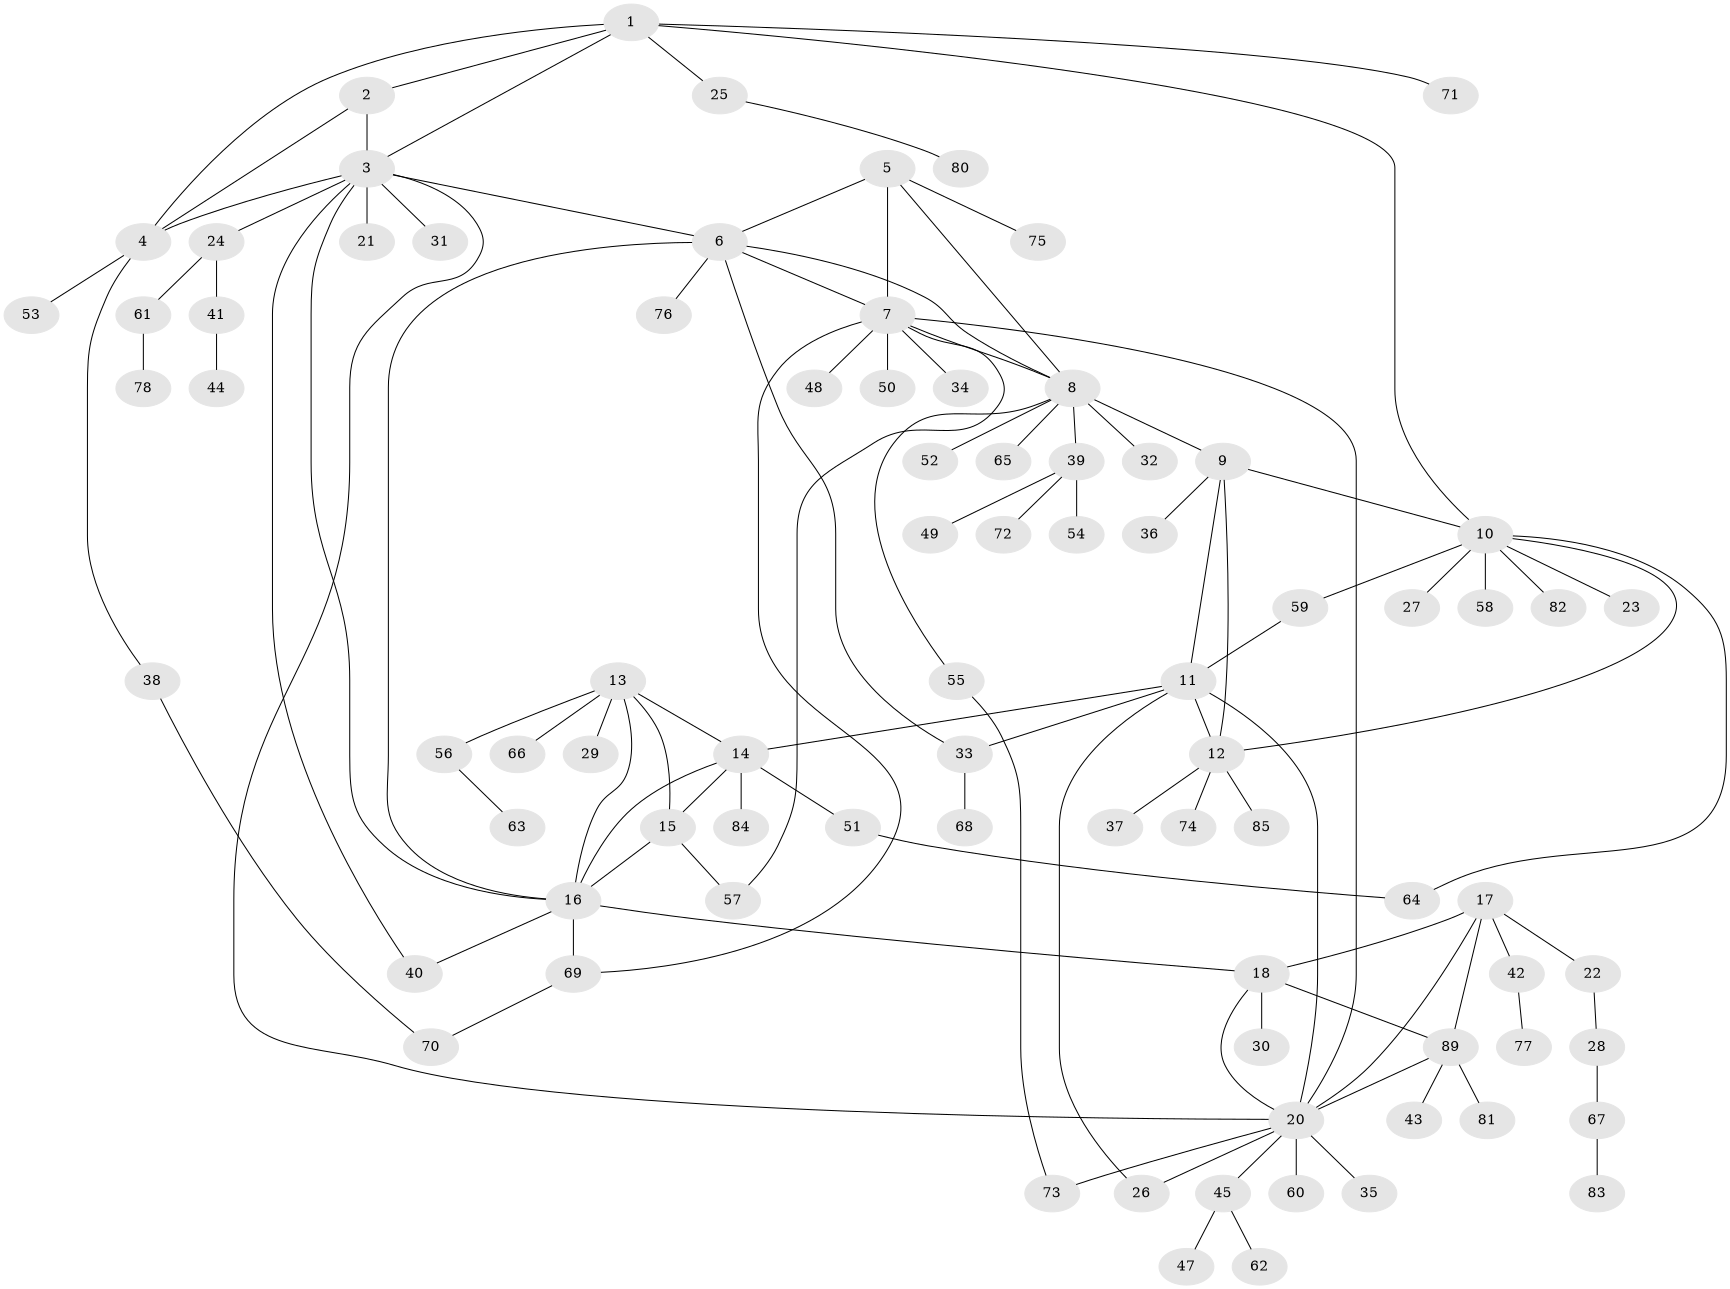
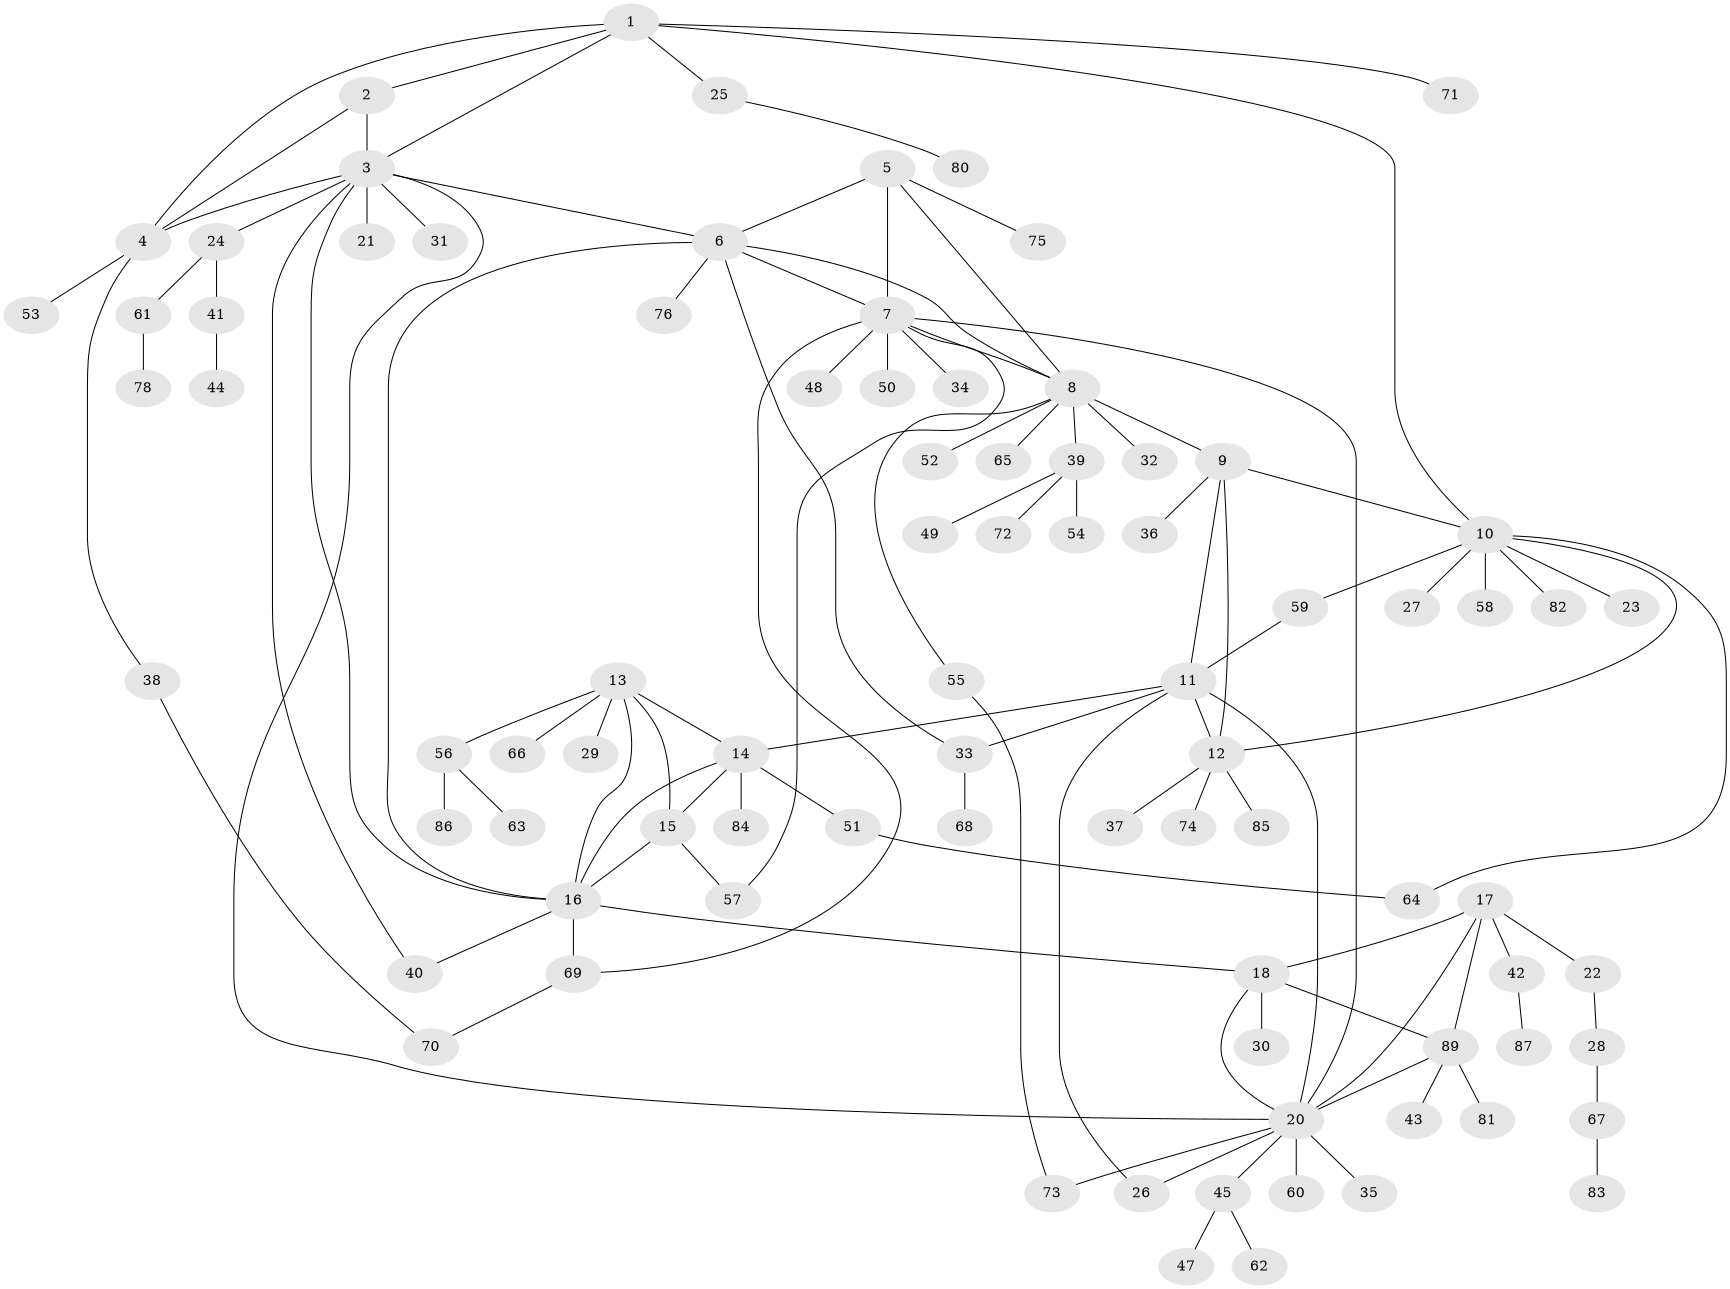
node "86": added
node "77": label "77" -> "87"
